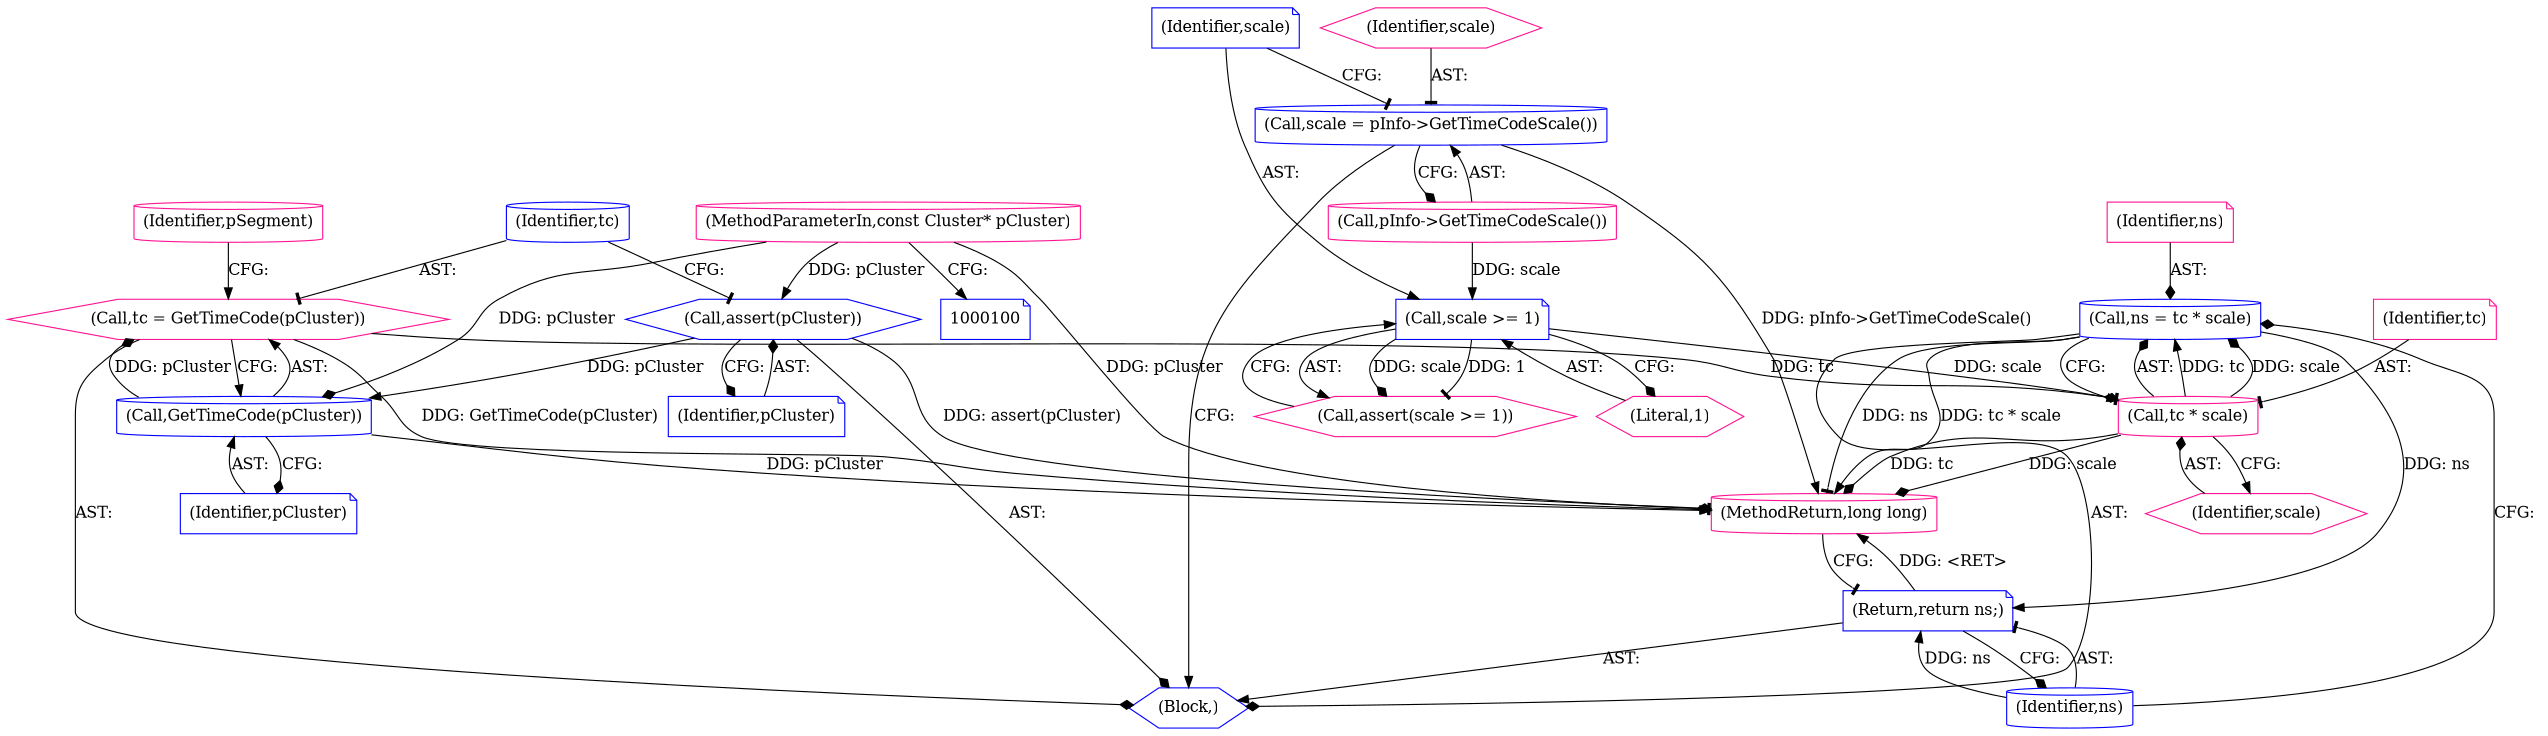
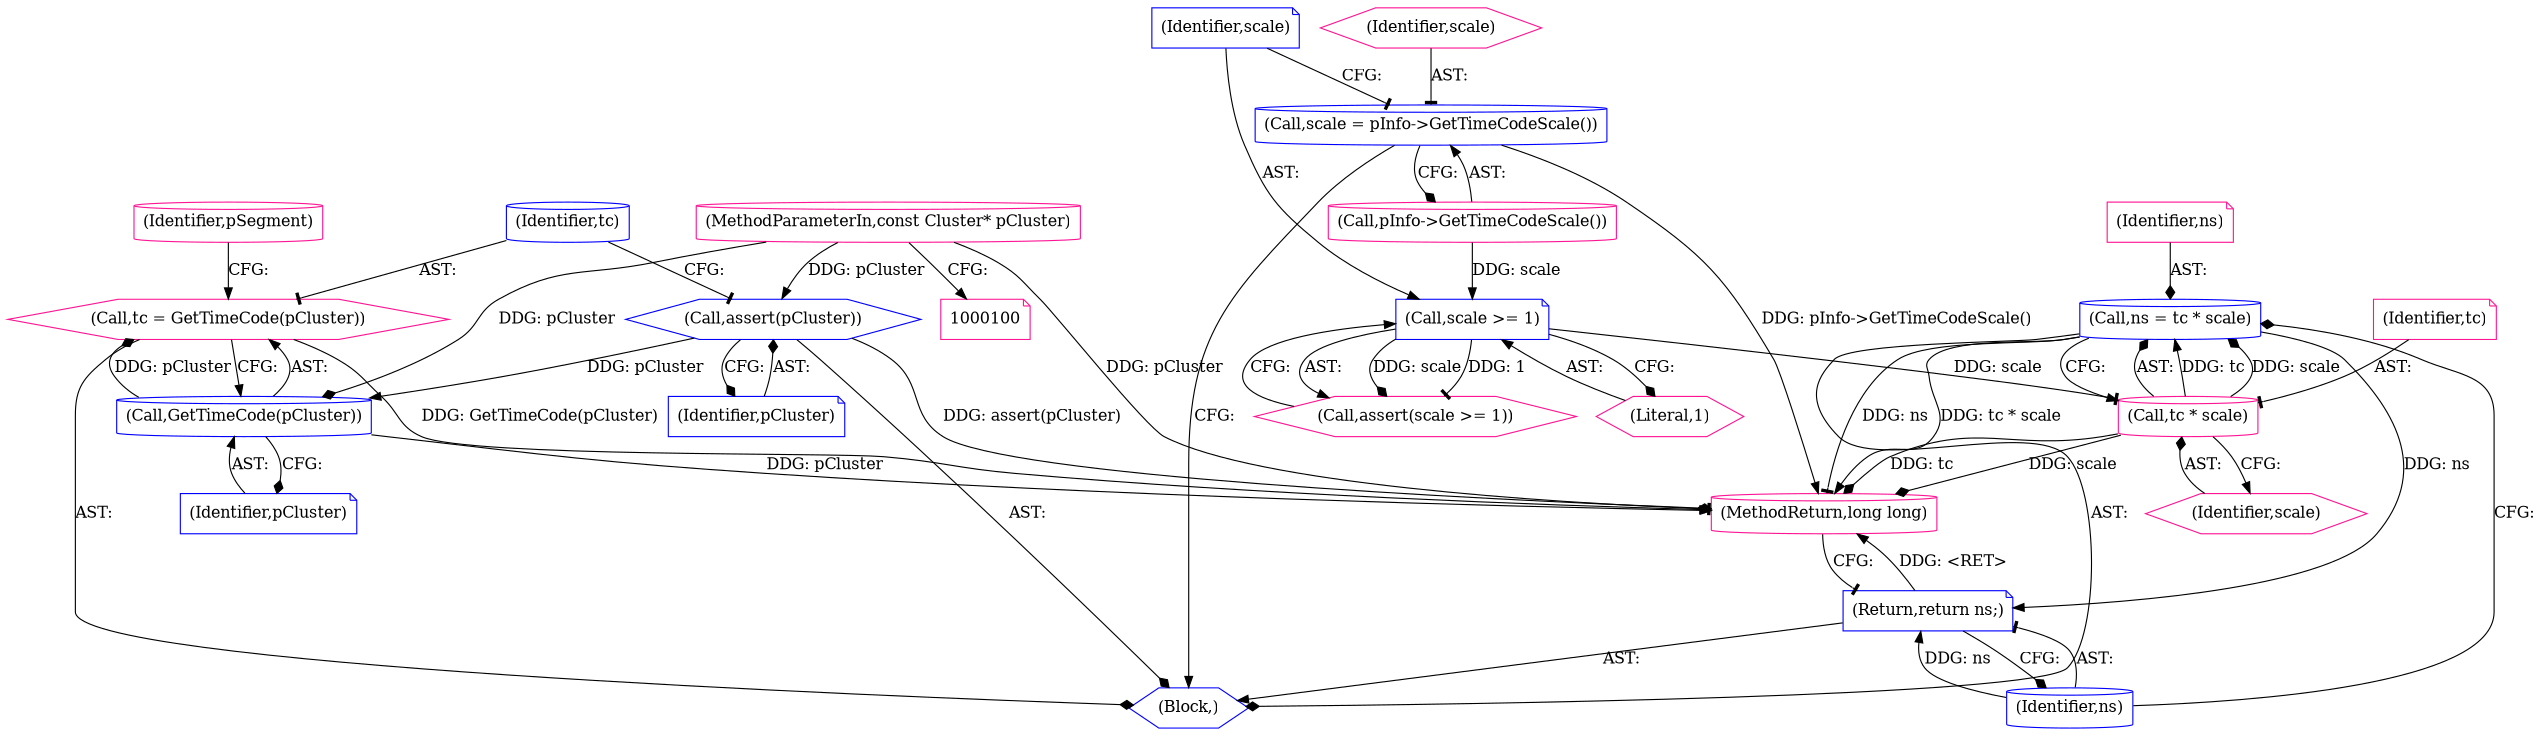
node "1000100": color blue -> deeppink
edge "(Call,tc = GetTimeCode(pCluster))" -> "(Call,tc * scale)": removed, label "DDG: tc"
